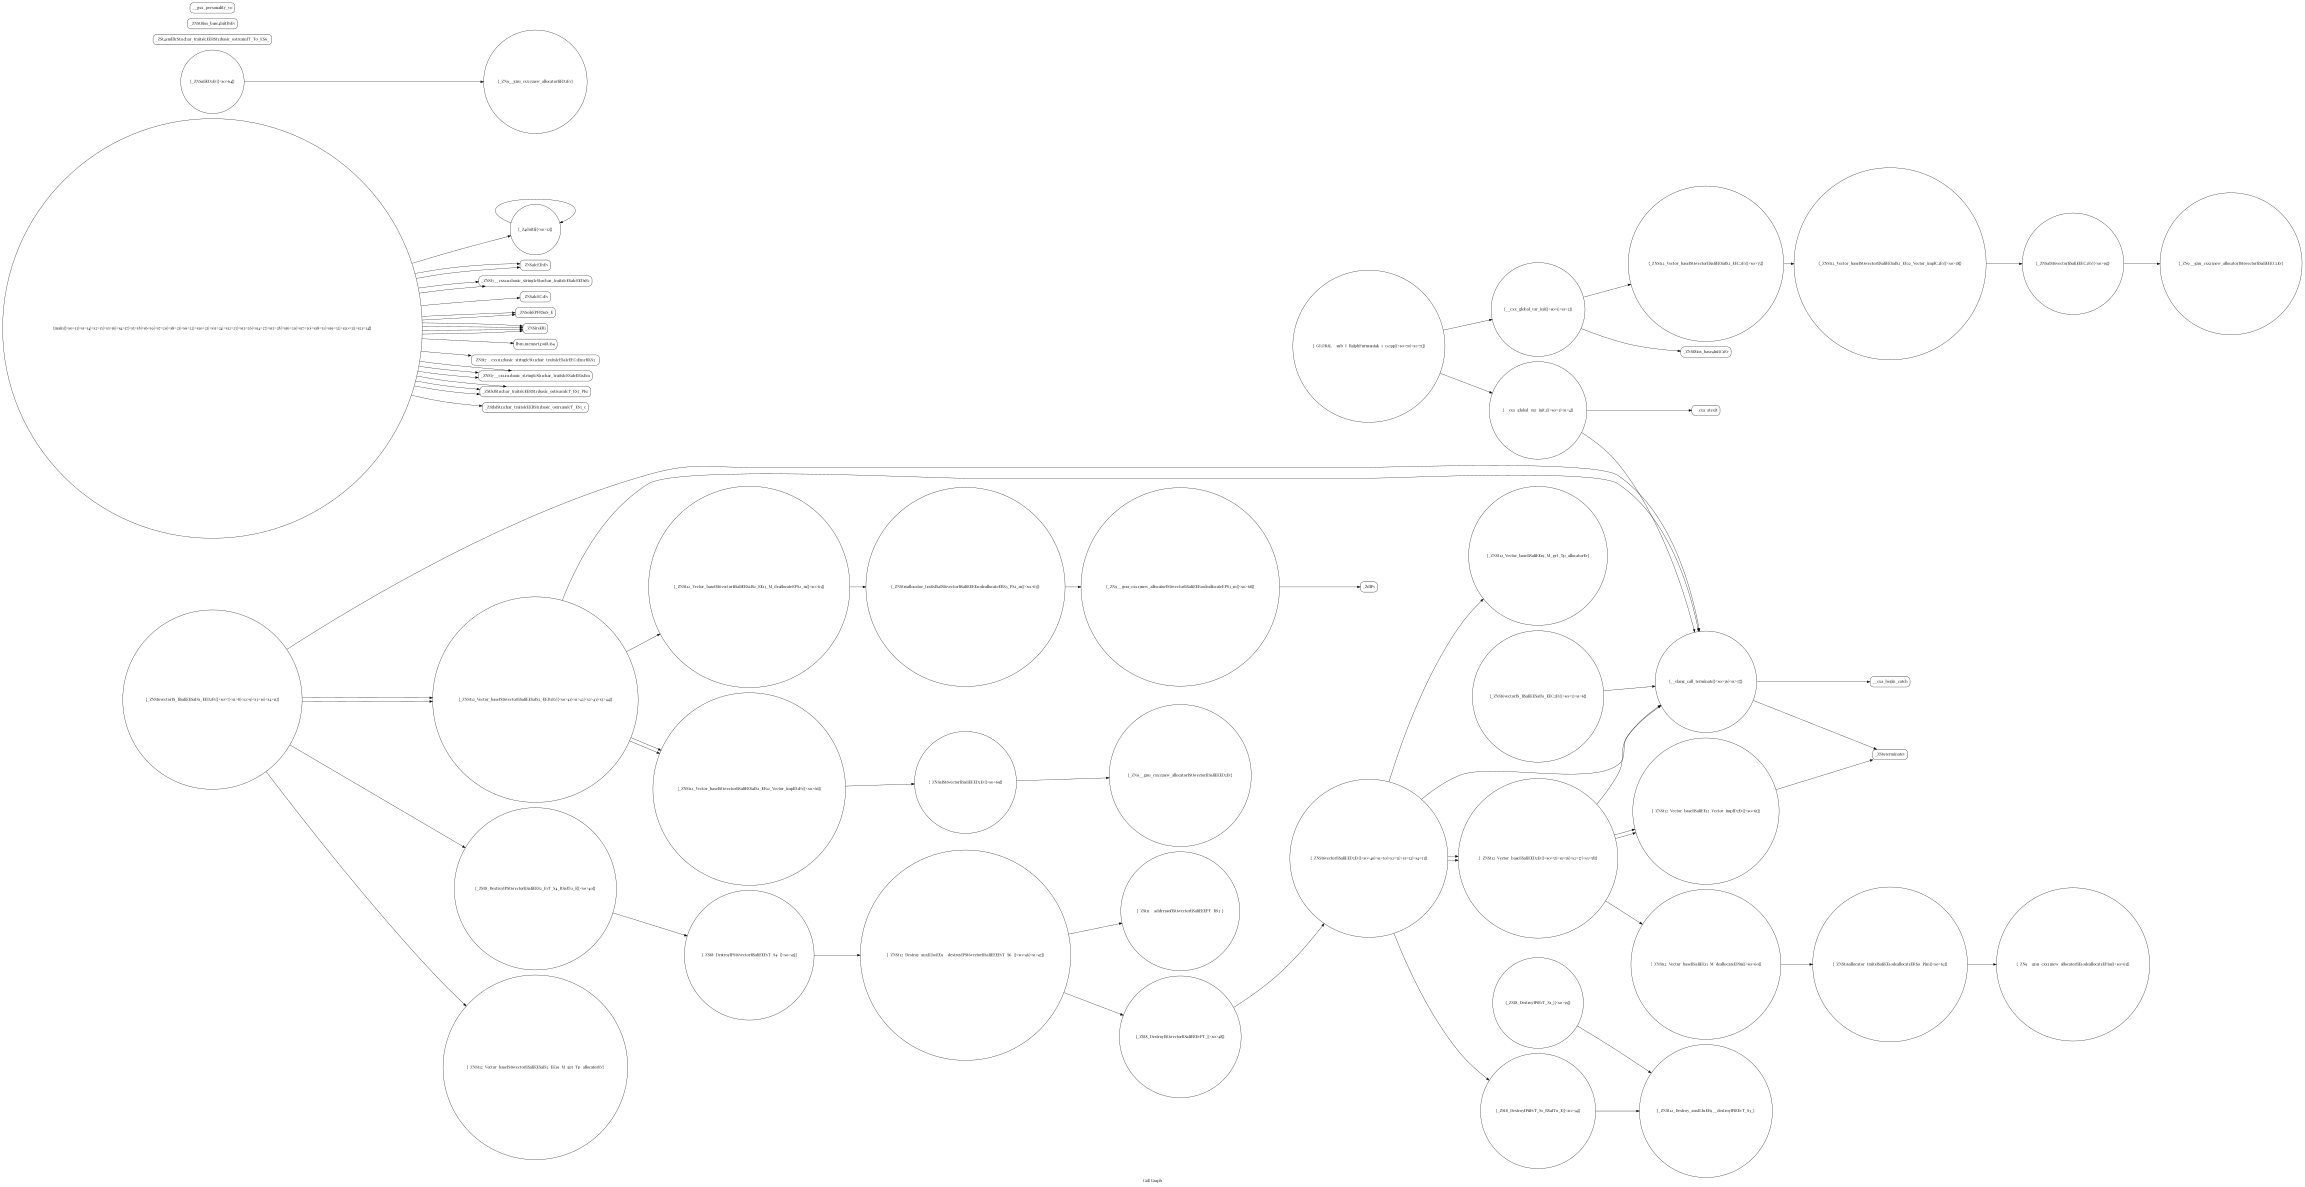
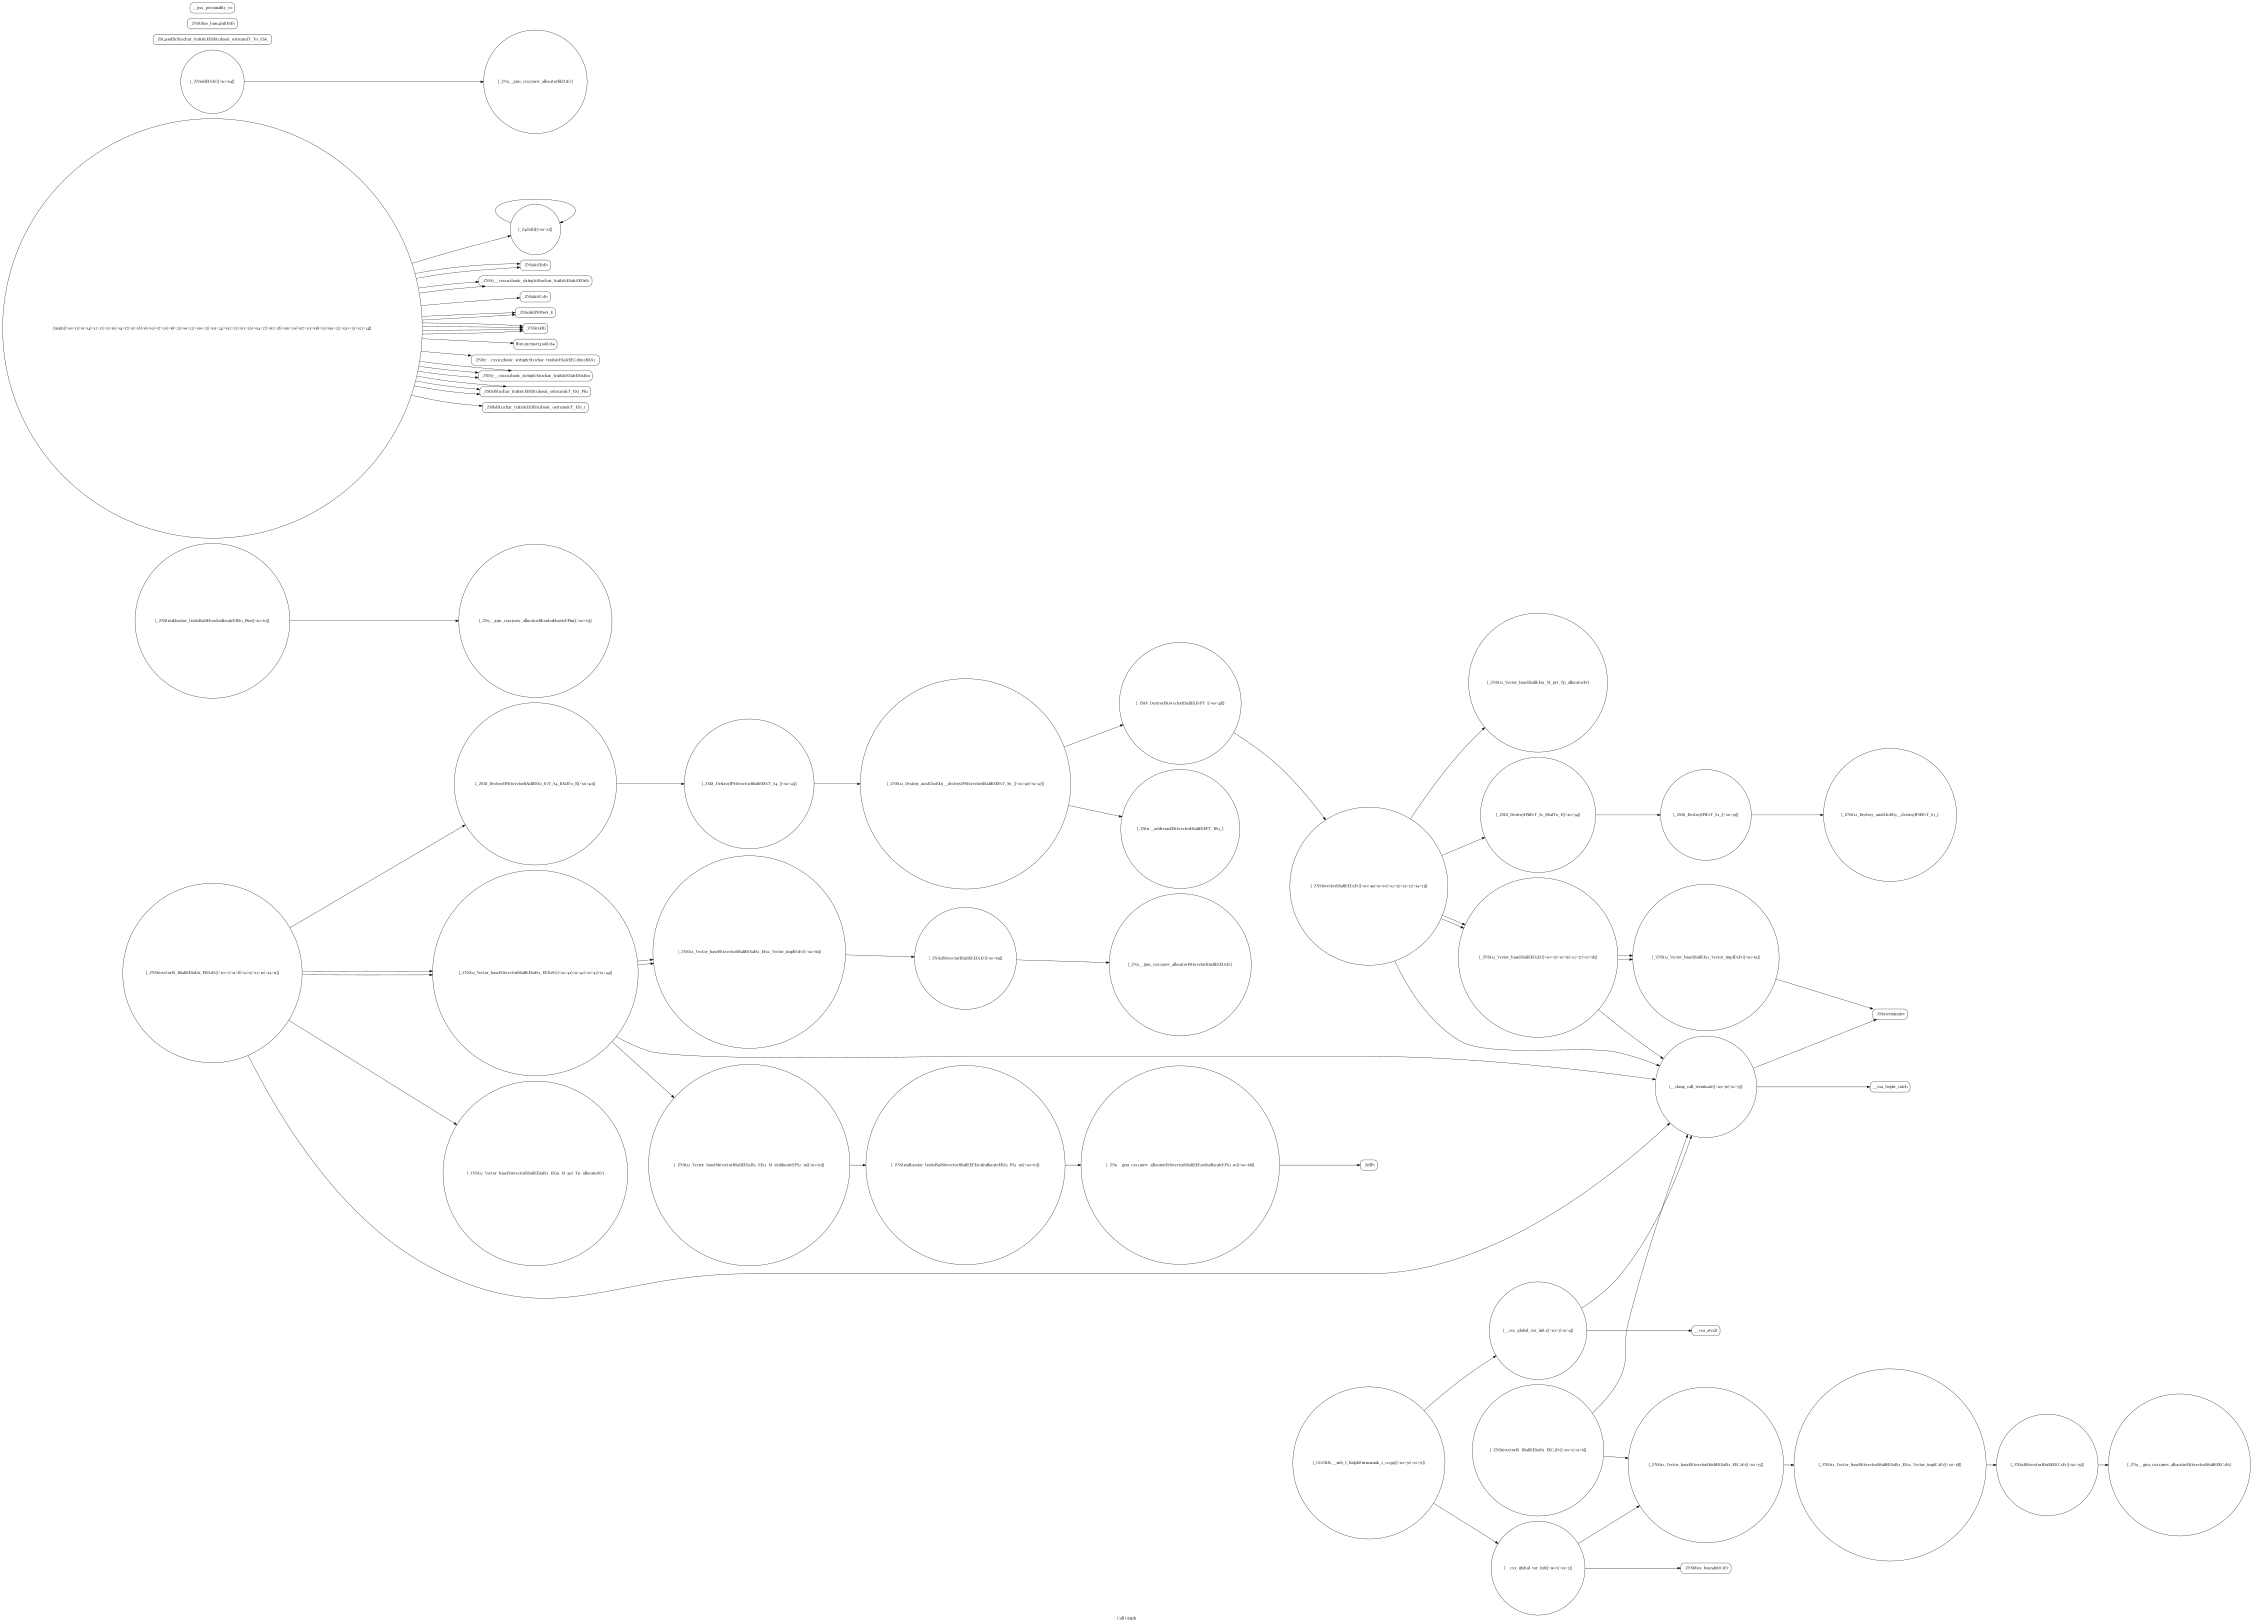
node "{_ZNSt12_Vector_baseIiSaIiEE13_M_deallocateEPim|{<s0>60}}": removed
edge "{_ZSt8_DestroyIPiiEvT_S1_RSaIT0_E|{<s0>54}}" -> "{_ZNSt12_Destroy_auxILb1EE9__destroyIPiEEvT_S3_}": now "{_ZSt8_DestroyIPiiEvT_S1_RSaIT0_E|{<s0>54}}" -> "{_ZSt8_DestroyIPiEvT_S1_|{<s0>59}}"
edge "{_ZNSt6vectorIS_IiSaIiEESaIS1_EEC2Ev|{<s0>5|<s1>6}}" -> "{_ZNSt12_Vector_baseISt6vectorIiSaIiEESaIS2_EEC2Ev|{<s0>35}}": added
